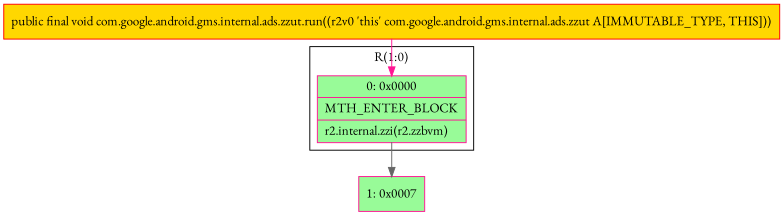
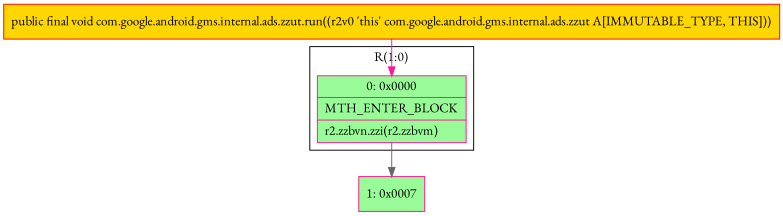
node "0: 0x0000": text "r2.internal.zzi(r2.zzbvm)" -> "r2.zzbvn.zzi(r2.zzbvm)"
